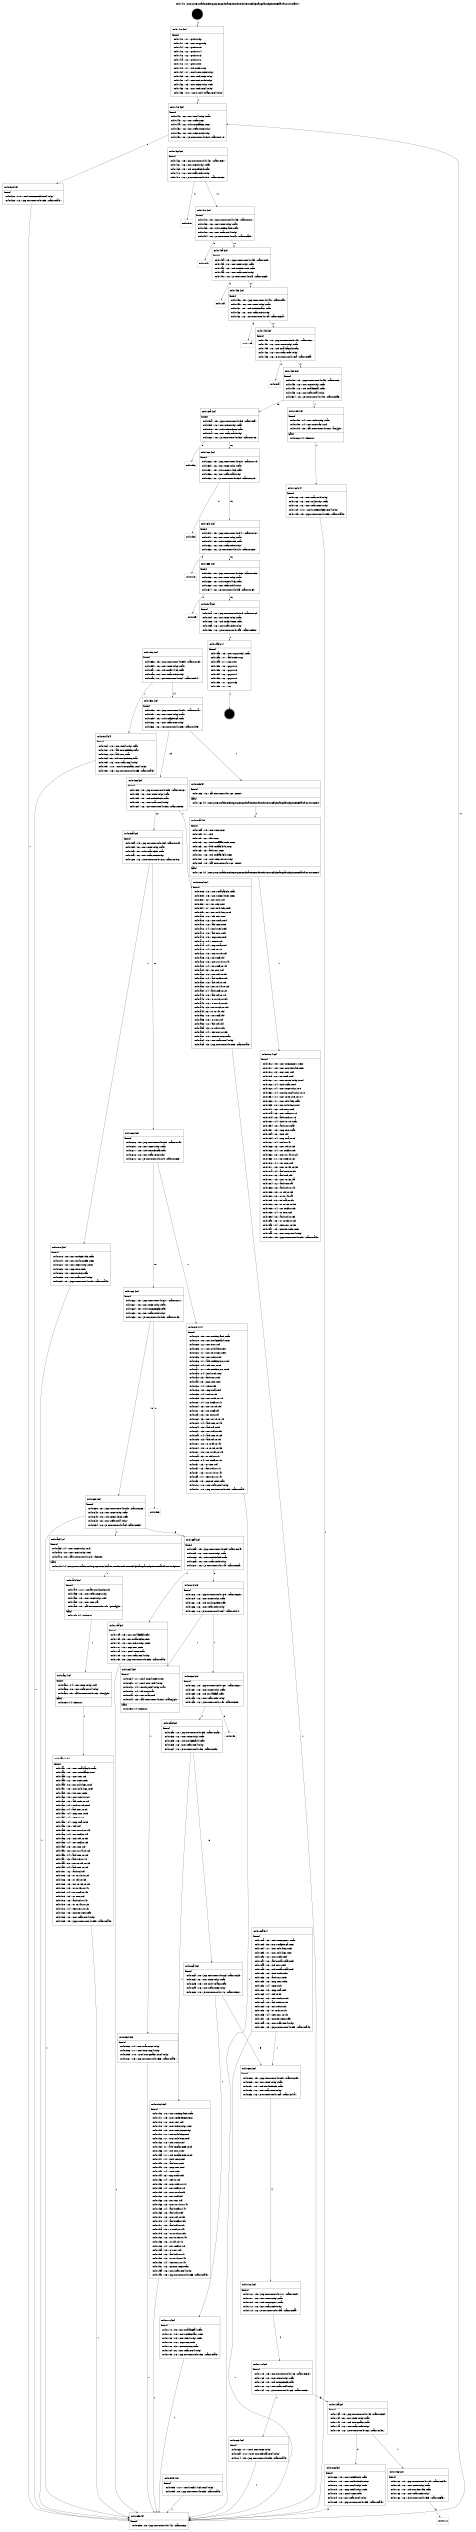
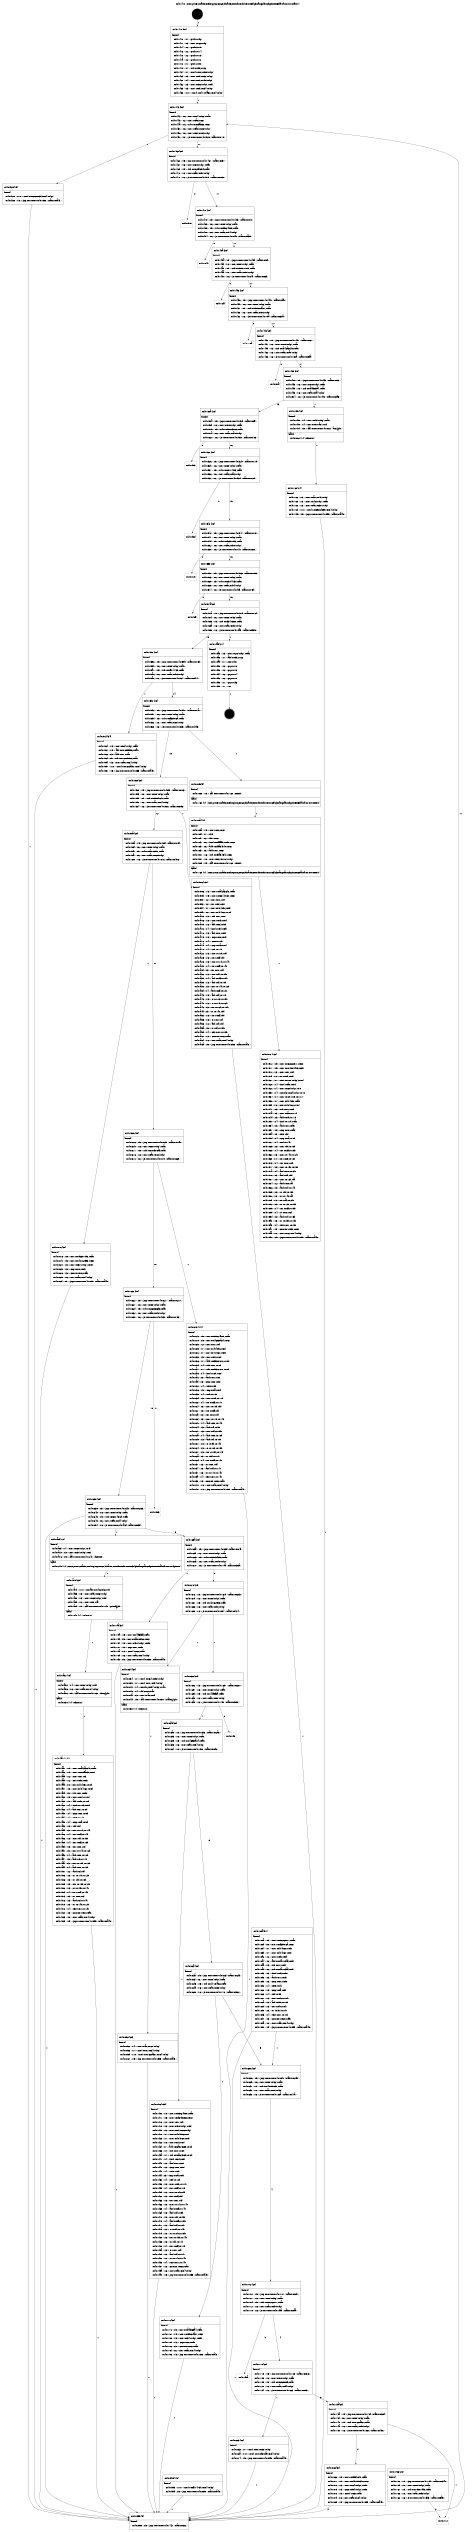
edge "0x401442 [32]" -> "0x401462 [28]": added, label "17"
edge "0x40157a [28]" -> "0x401596 [28]": added, label "15"
node "0x401dba": added
edge "0x40173a [28]" -> "0x401756 [28]": now "0x40173a [28]" -> "0x401772"
